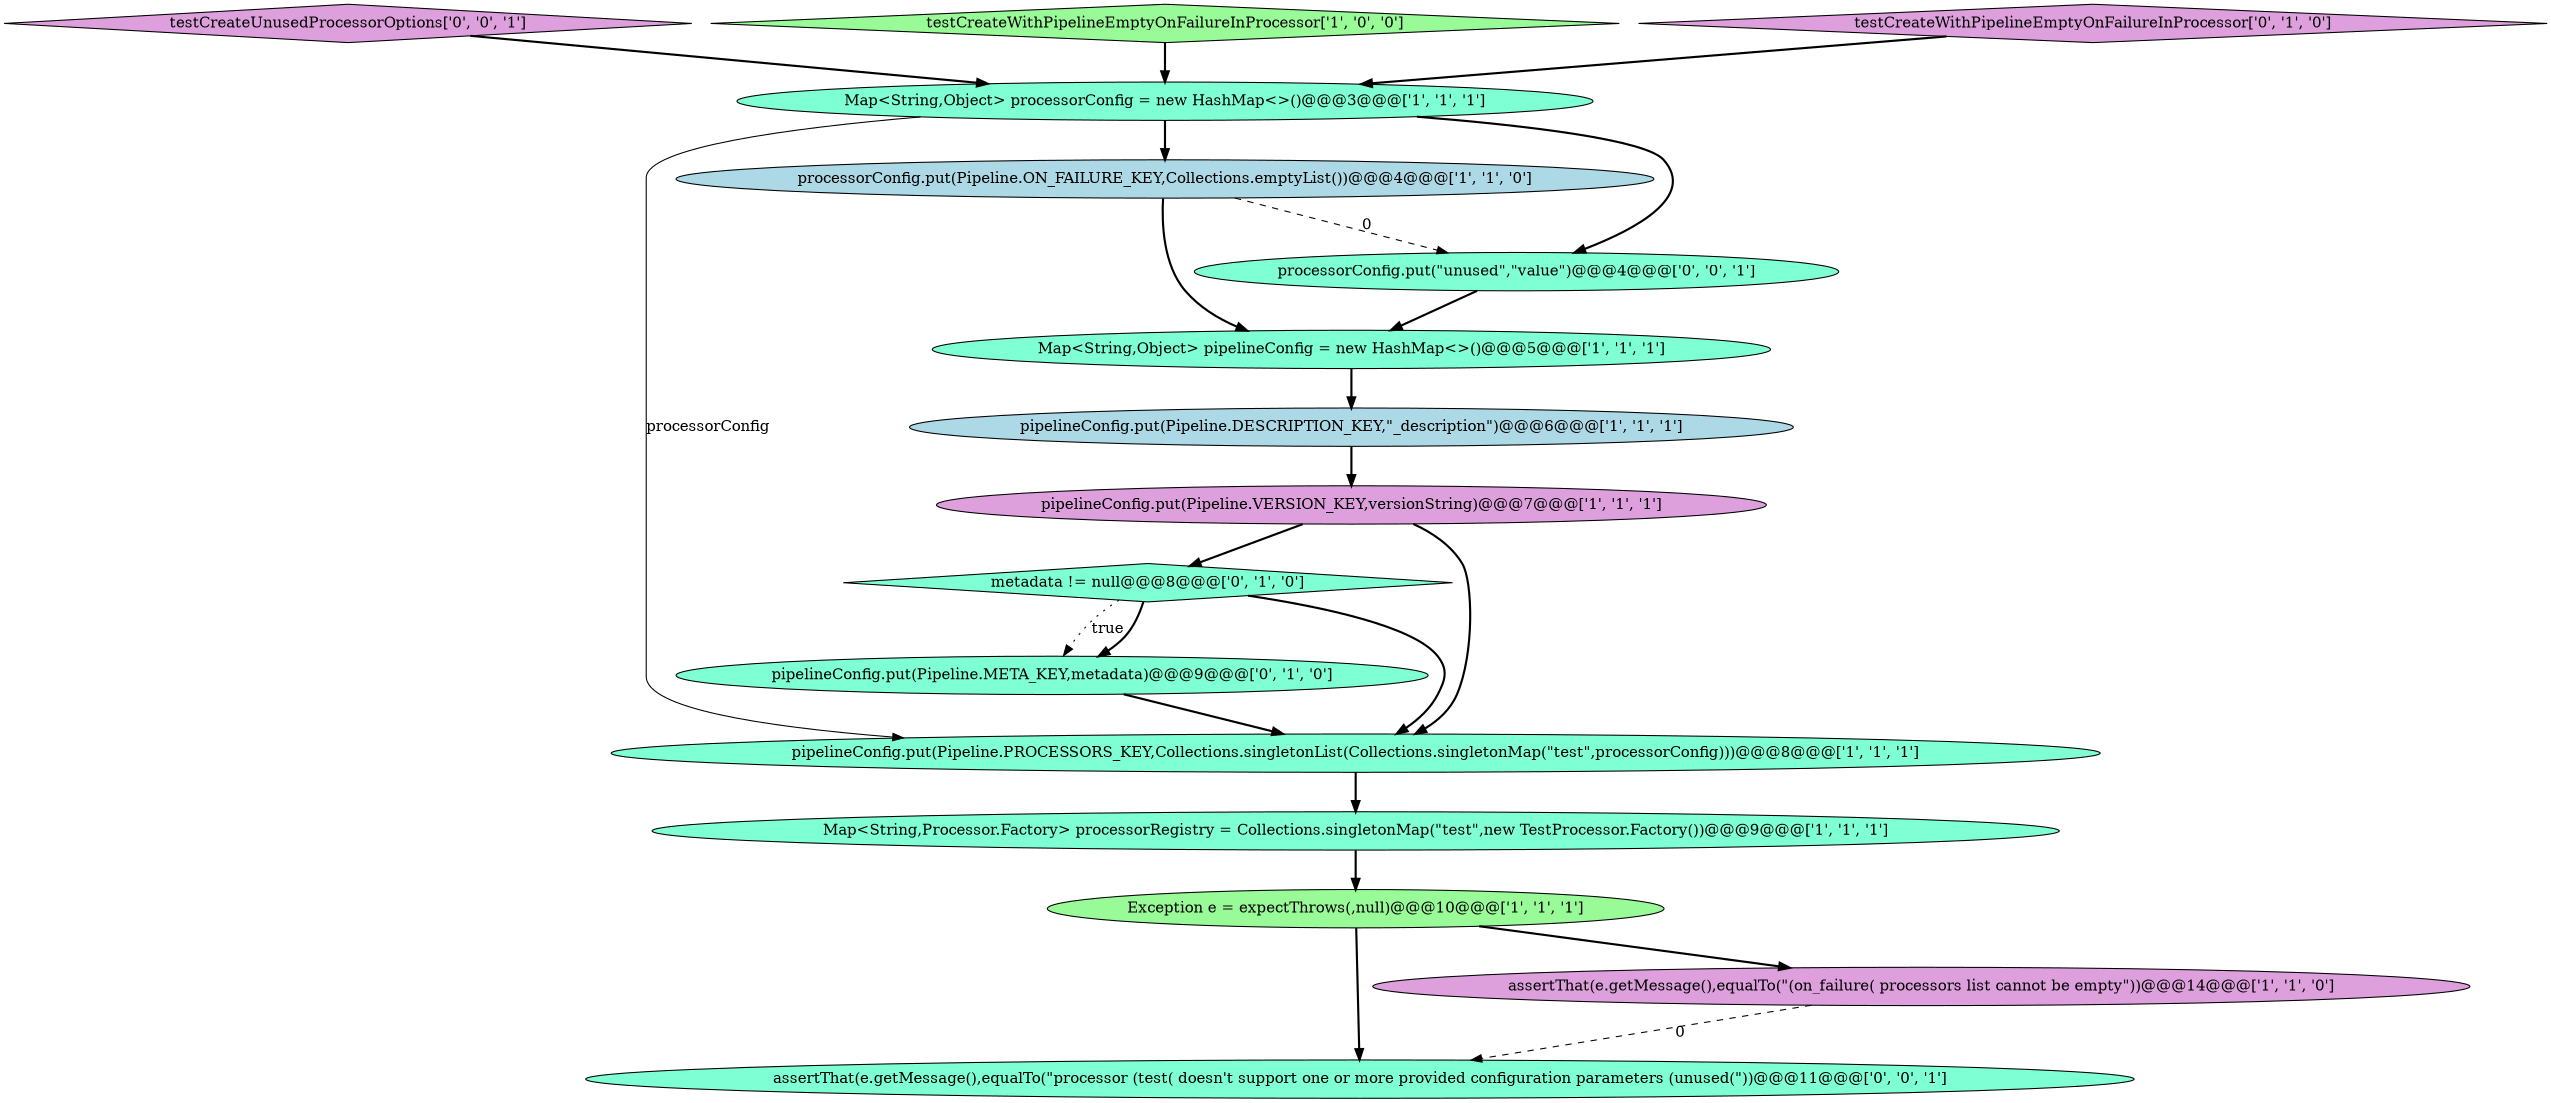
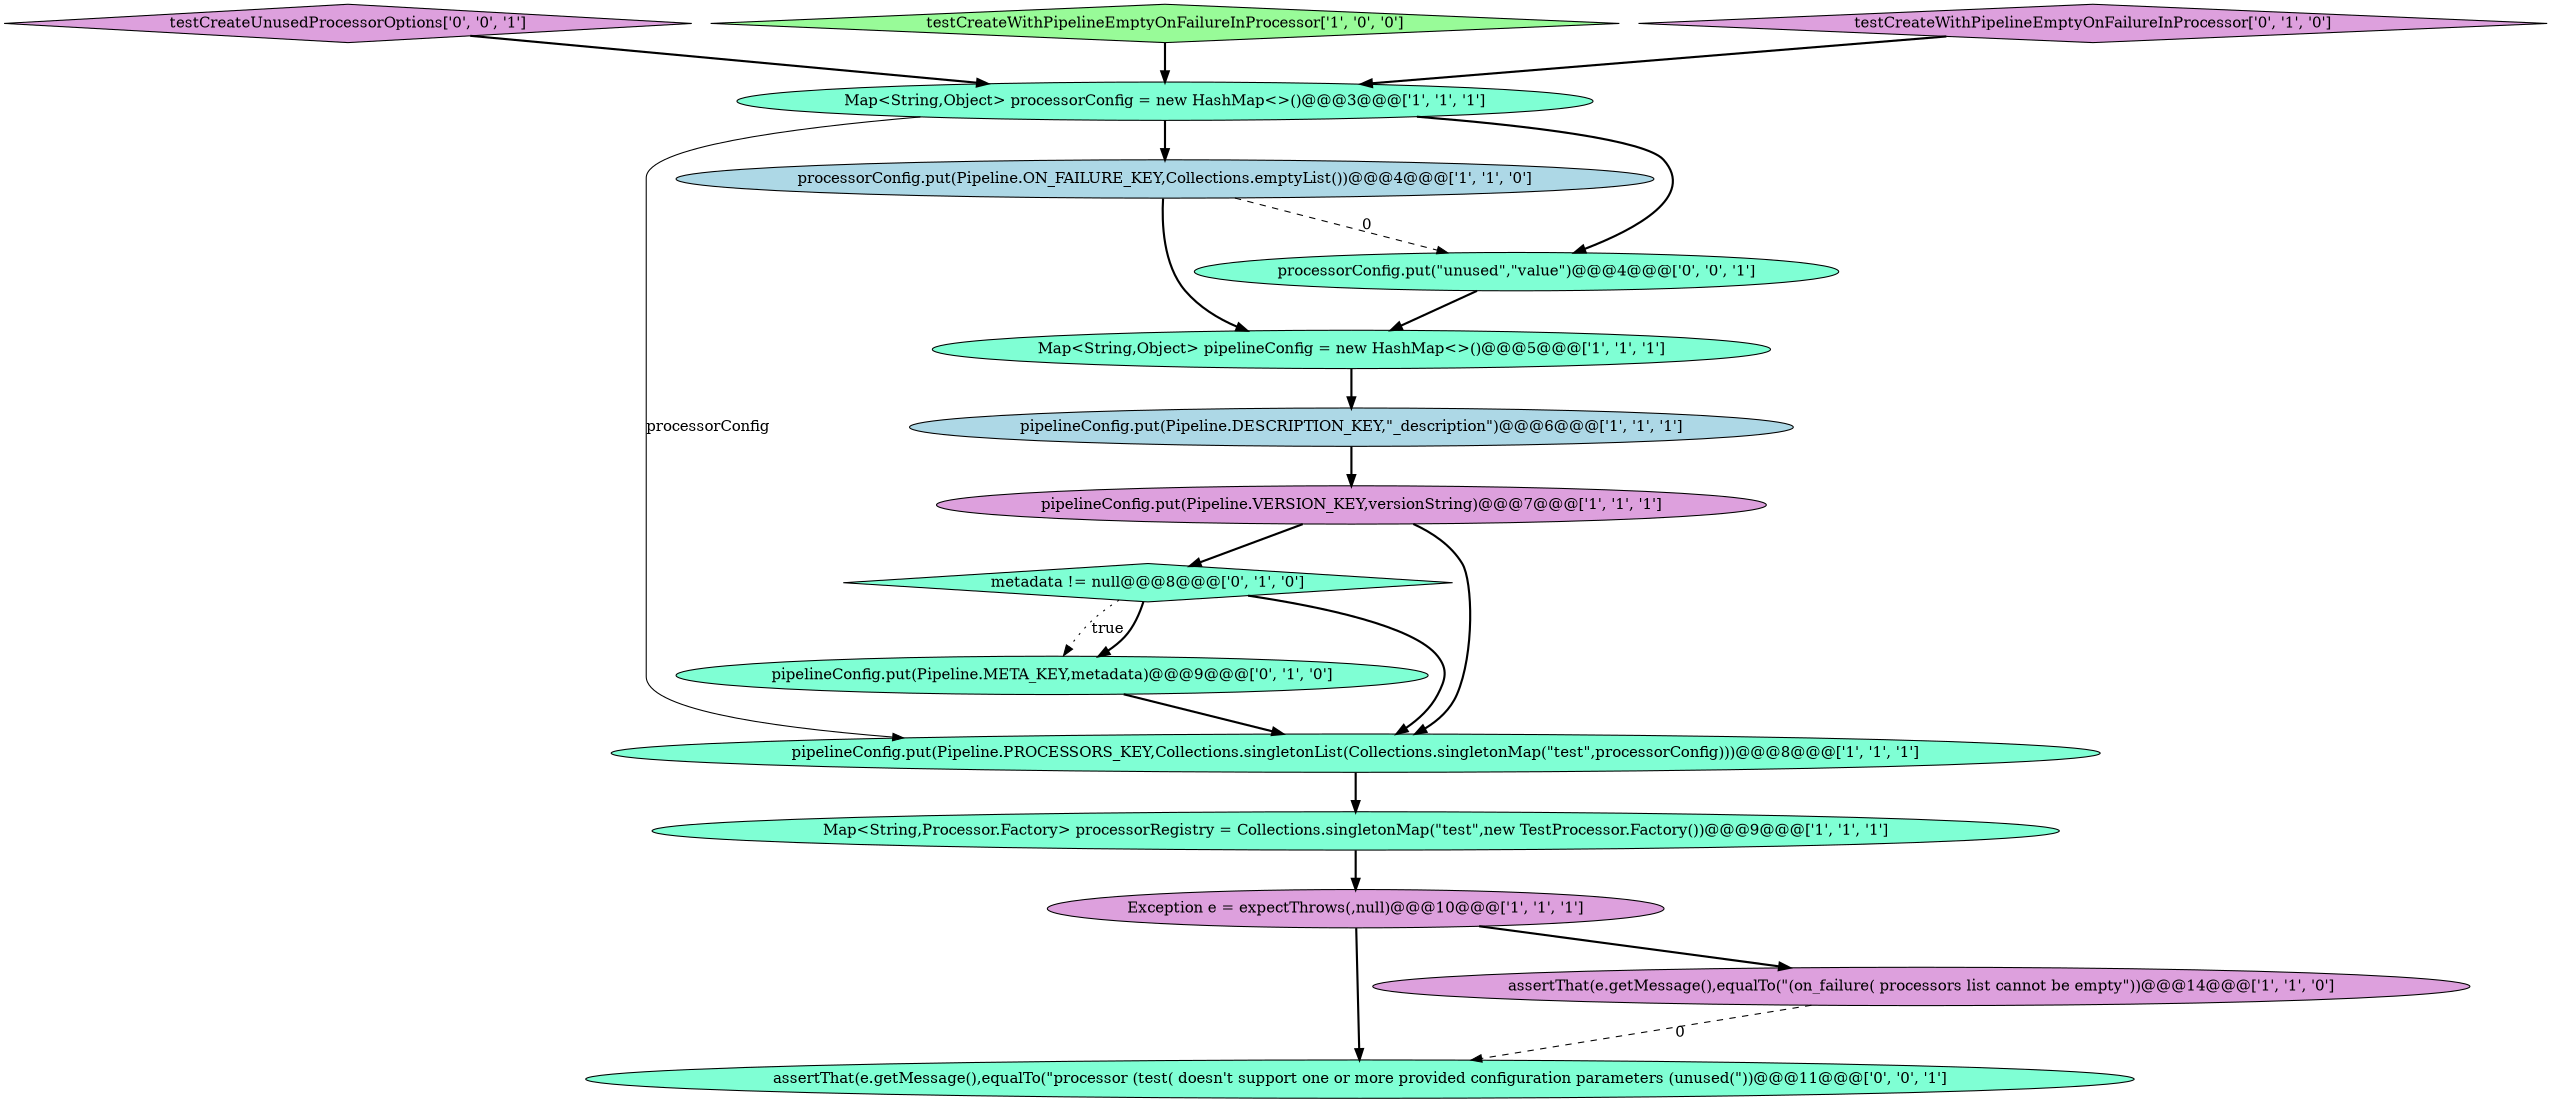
node "Exception e = expectThrows(,null)@@@10@@@['1', '1', '1']": fillcolor palegreen -> plum
